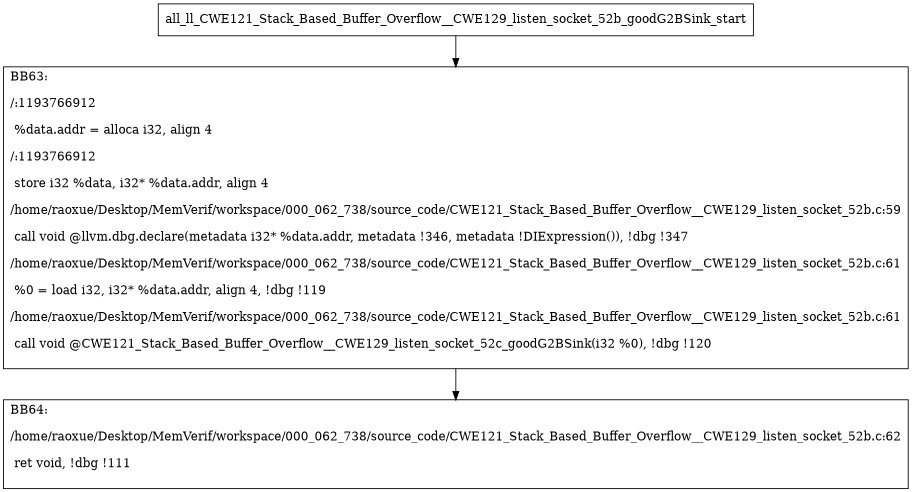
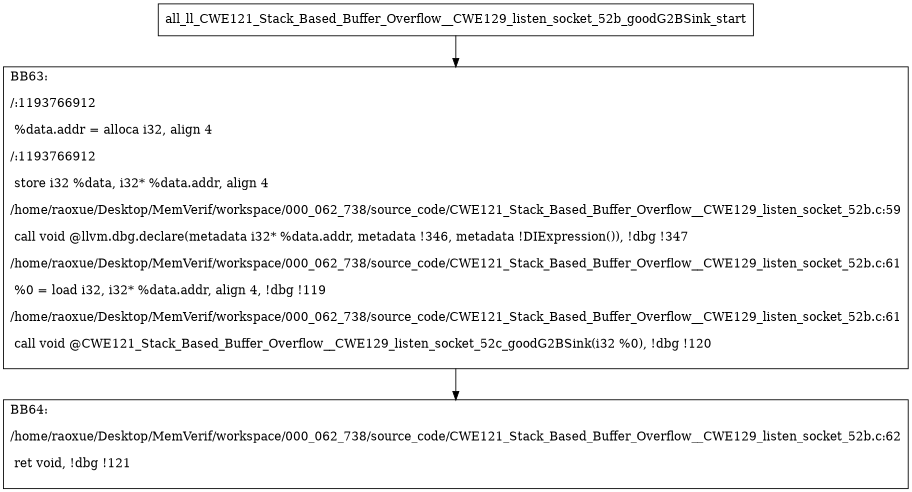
node "BB64:": text "ret void, !dbg !111" -> "ret void, !dbg !121"
